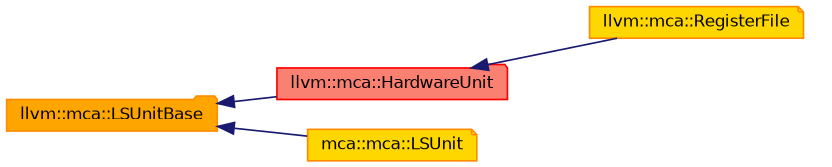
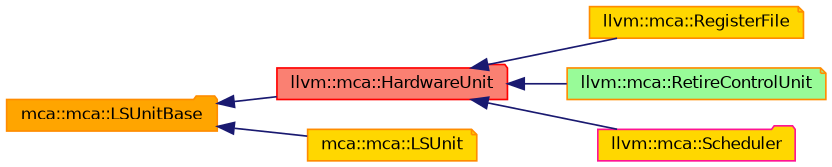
node "llvm::mca::RetireControlUnit": added
node "llvm::mca::LSUnitBase": label "llvm::mca::LSUnitBase" -> "mca::mca::LSUnitBase"
node "llvm::mca::Scheduler": added
